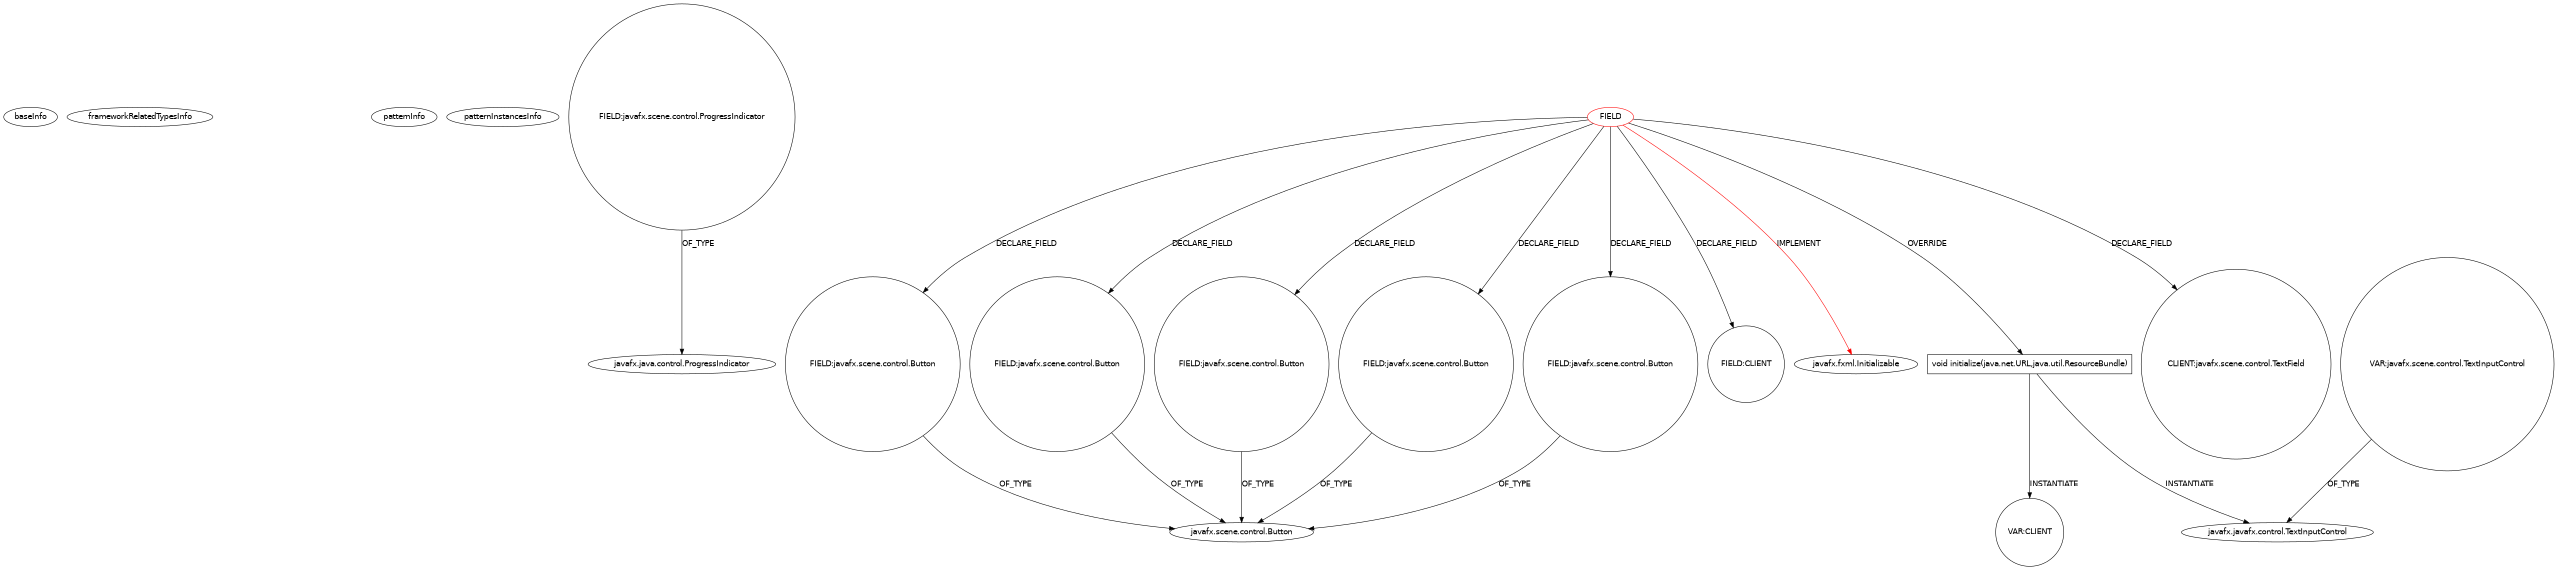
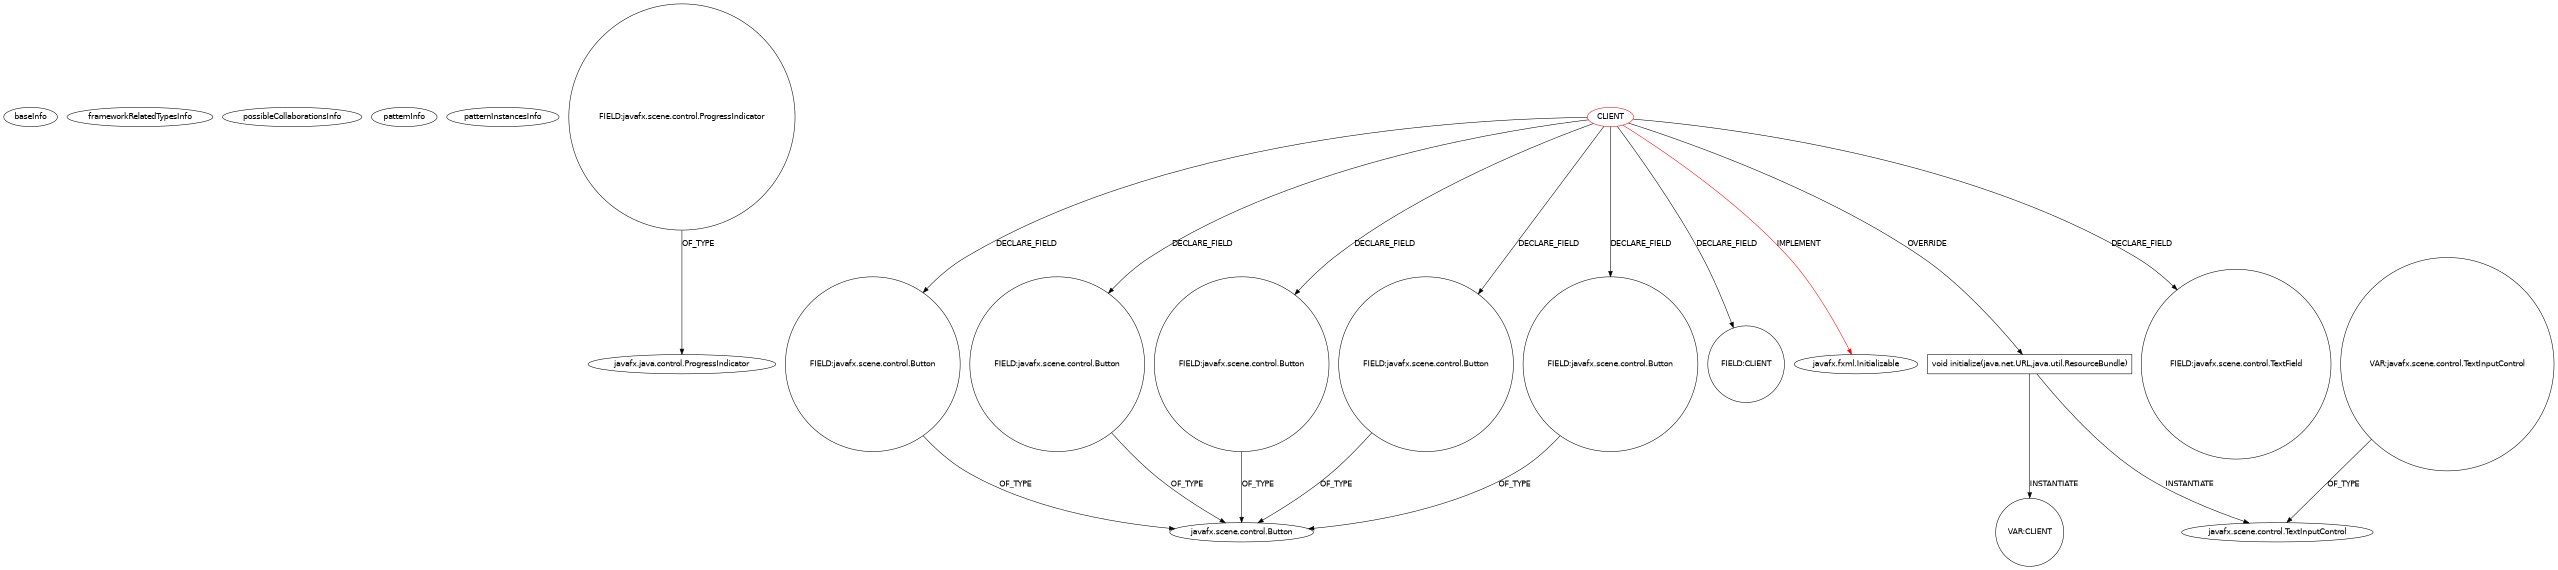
node "possibleCollaborationsInfo": added
node "FIELD": label "FIELD" -> "CLIENT"
node "CLIENT:javafx.scene.control.TextField": label "CLIENT:javafx.scene.control.TextField" -> "FIELD:javafx.scene.control.TextField"
node "javafx.javafx.control.TextInputControl": label "javafx.javafx.control.TextInputControl" -> "javafx.scene.control.TextInputControl"
